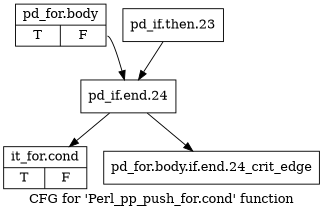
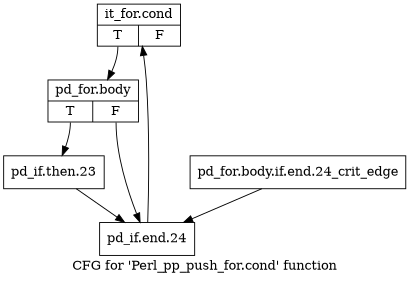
edge "it_for.cond" -> "pd_for.body": added
edge "pd_if.end.24" -> "pd_for.body.if.end.24_crit_edge": reversed
edge "pd_for.body" -> "pd_if.then.23": added
